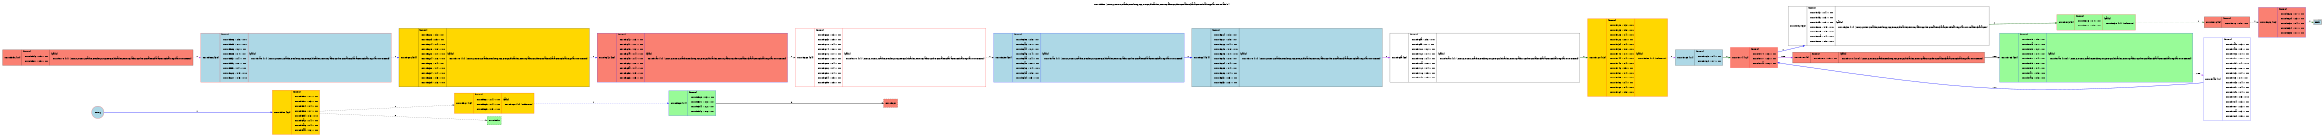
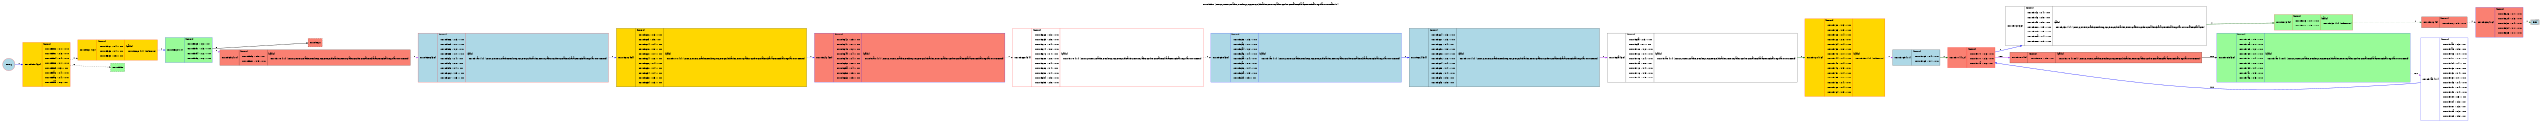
edge "0x1095ce [14]" -> "0x1095dc [10]": added, label "1"
